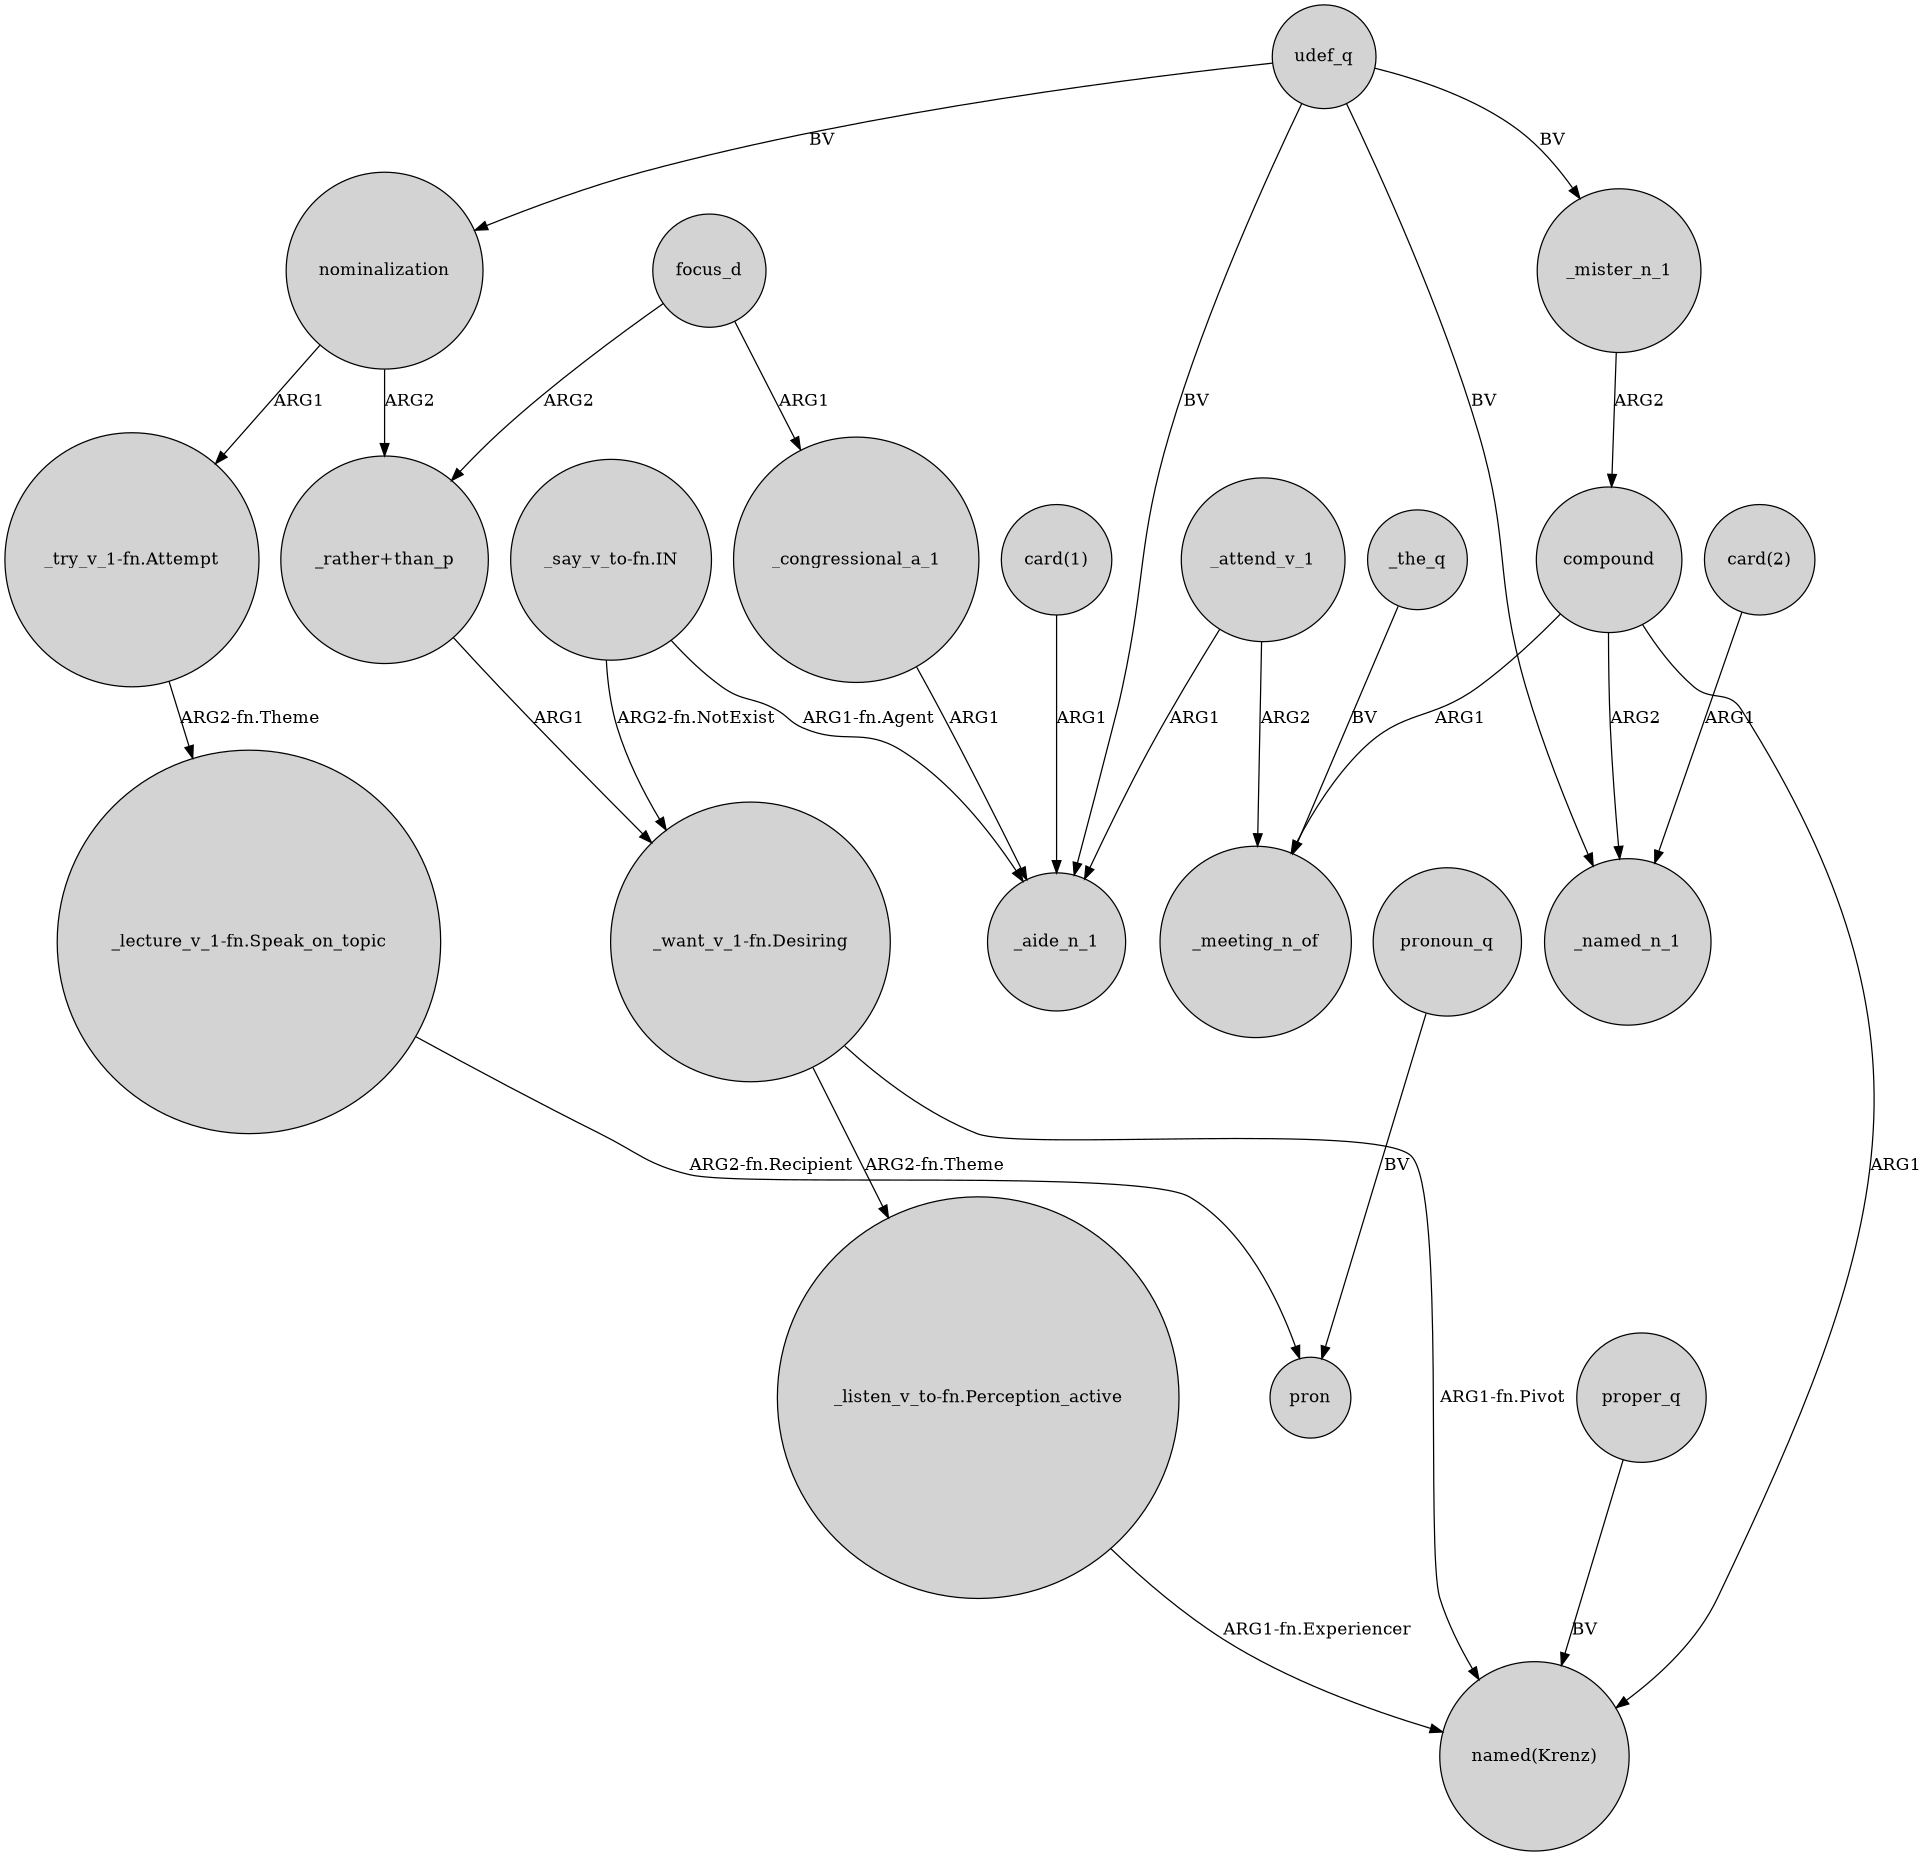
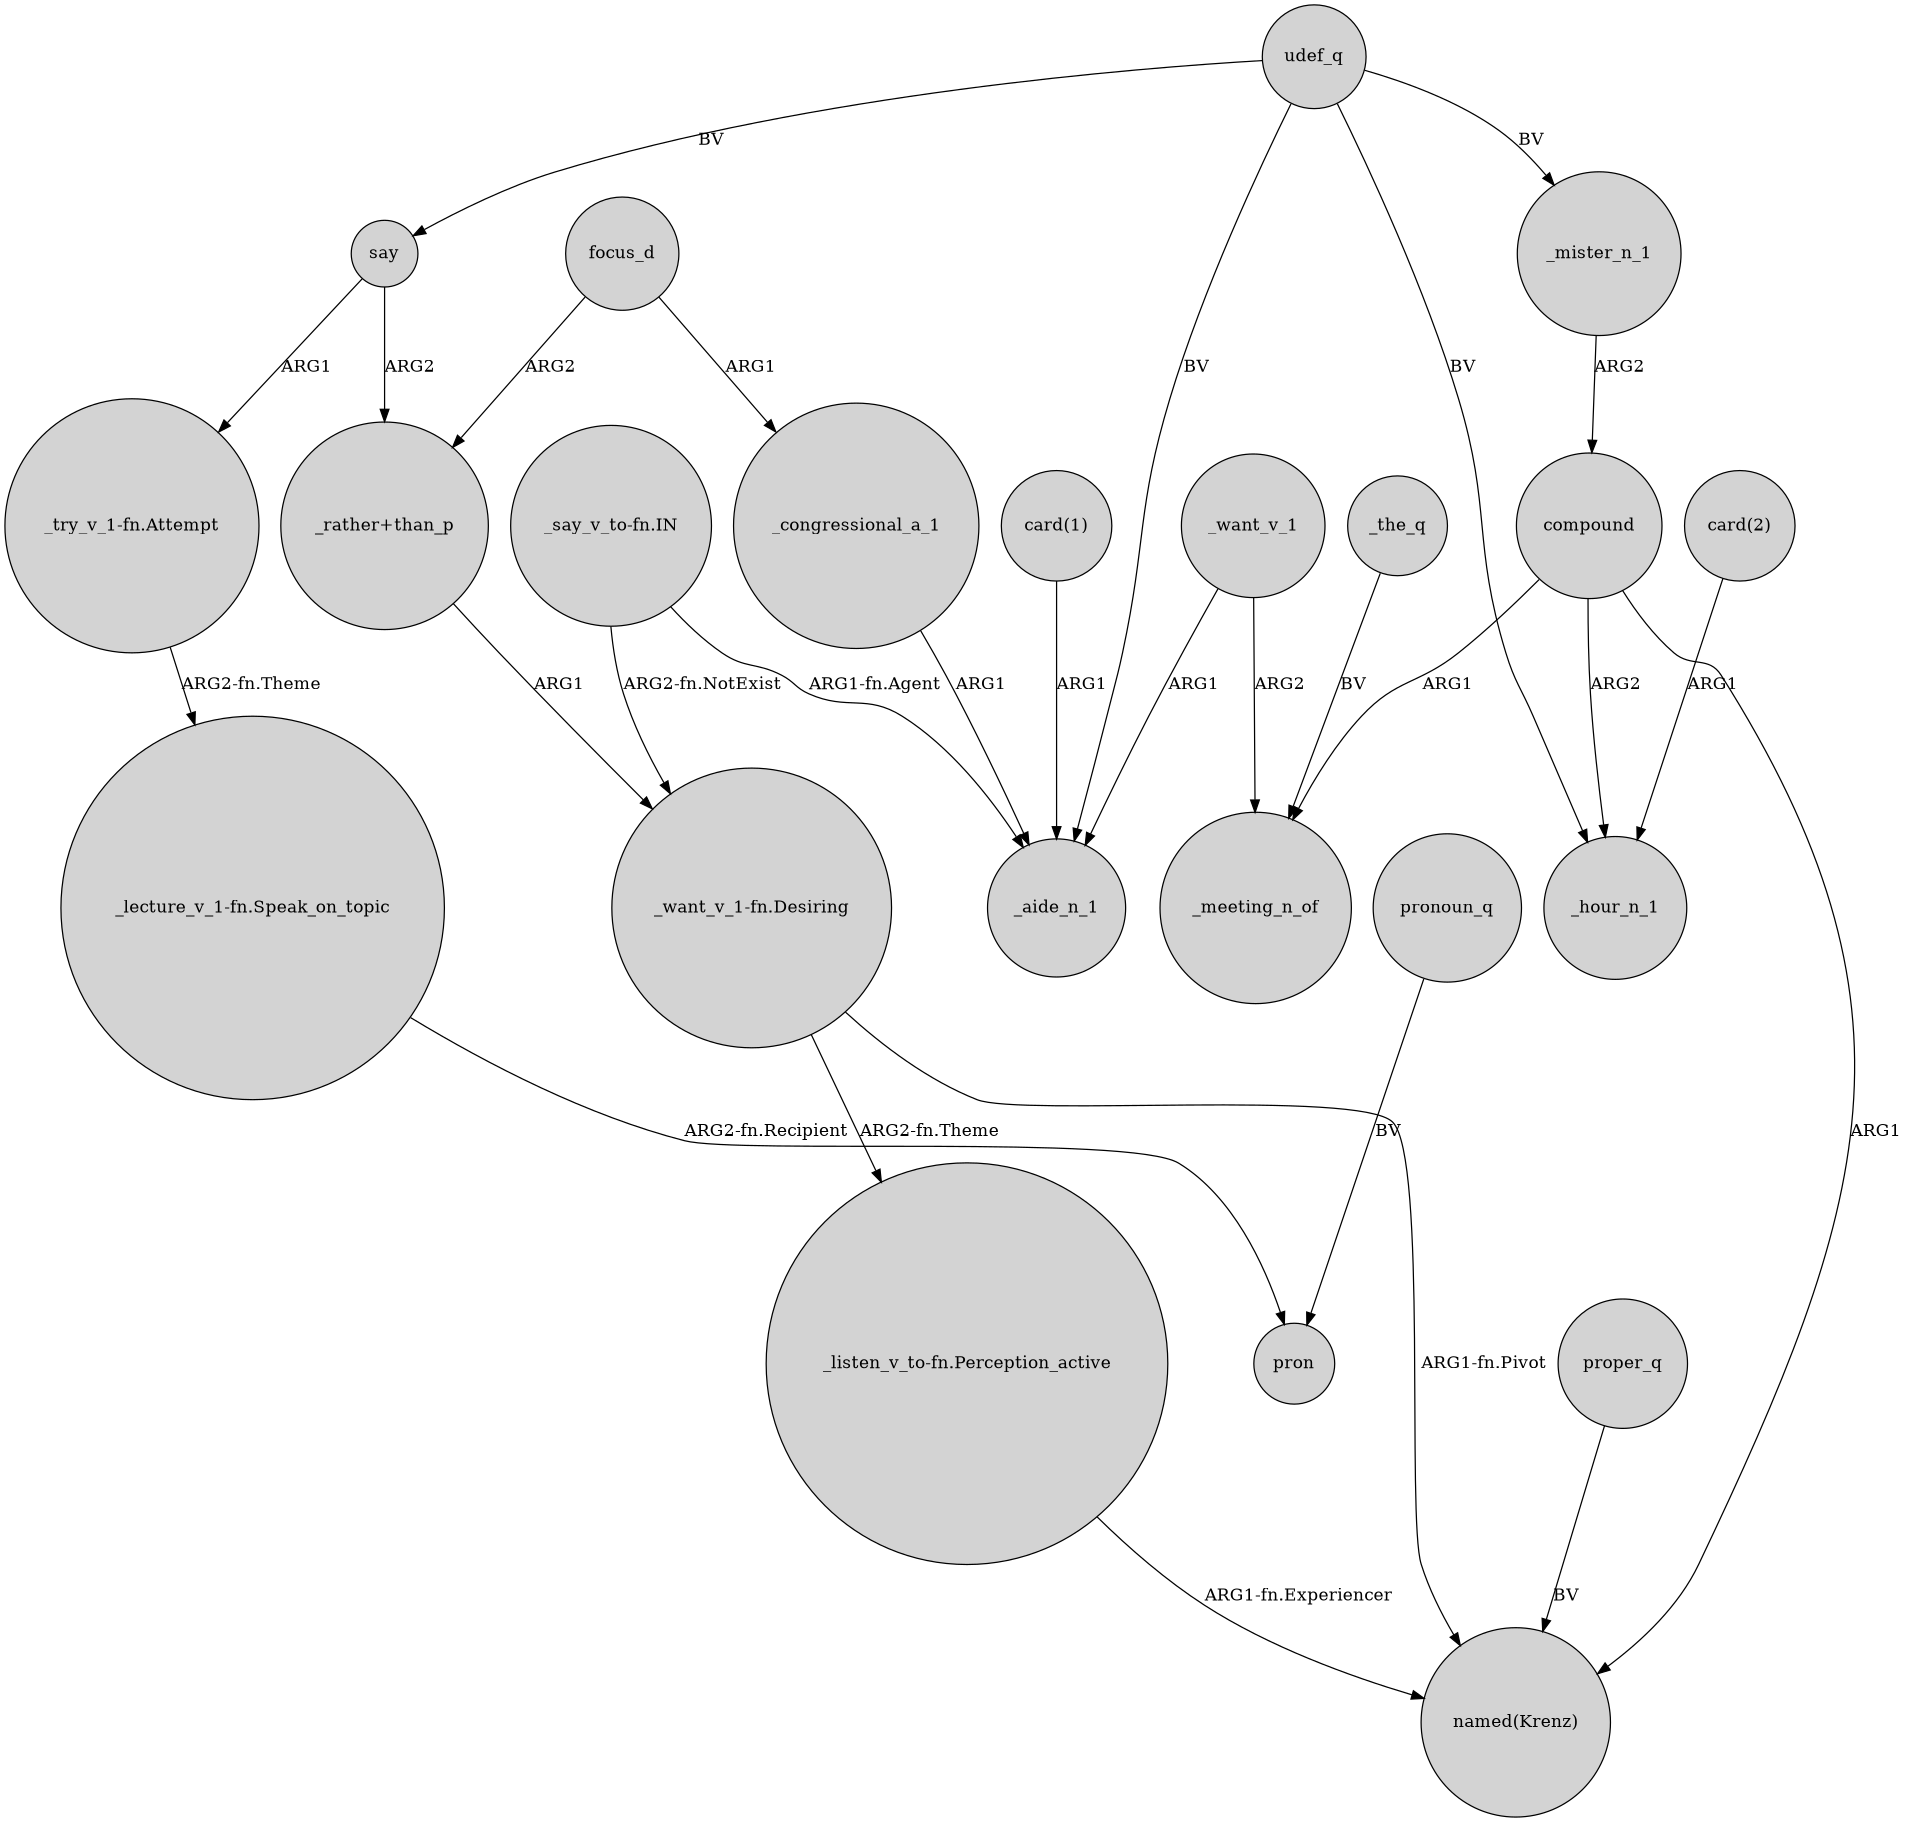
node "nominalization": label "nominalization" -> "say"
node "_attend_v_1": label "_attend_v_1" -> "_want_v_1"
node "_named_n_1": label "_named_n_1" -> "_hour_n_1"
